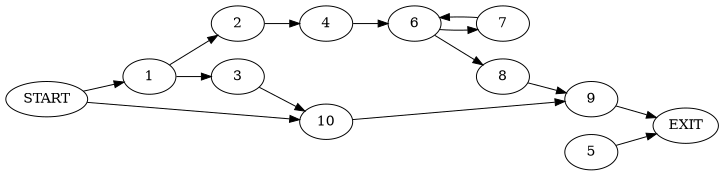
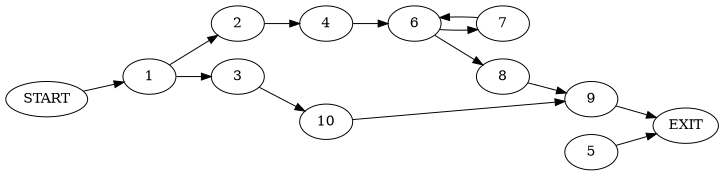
edge "START" -> "10": removed
